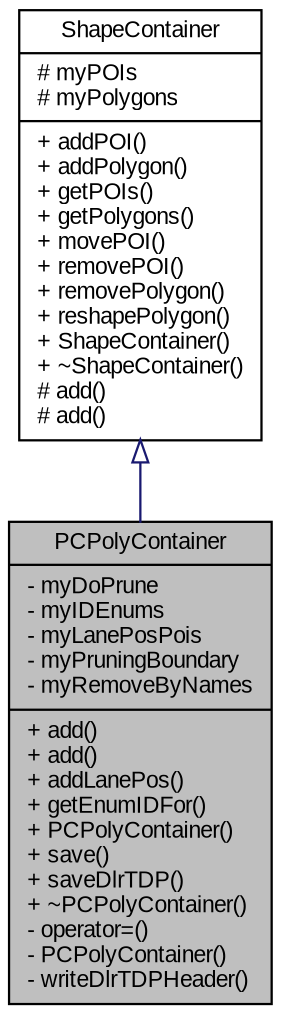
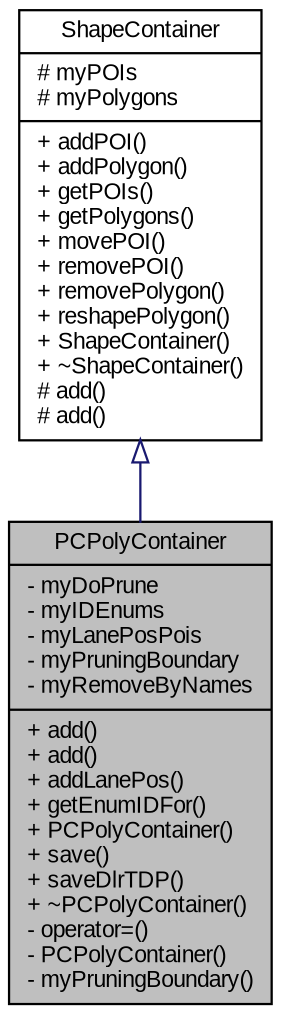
node "PCPolyContainer": text "- writeDlrTDPHeader()" -> "- myPruningBoundary()"
